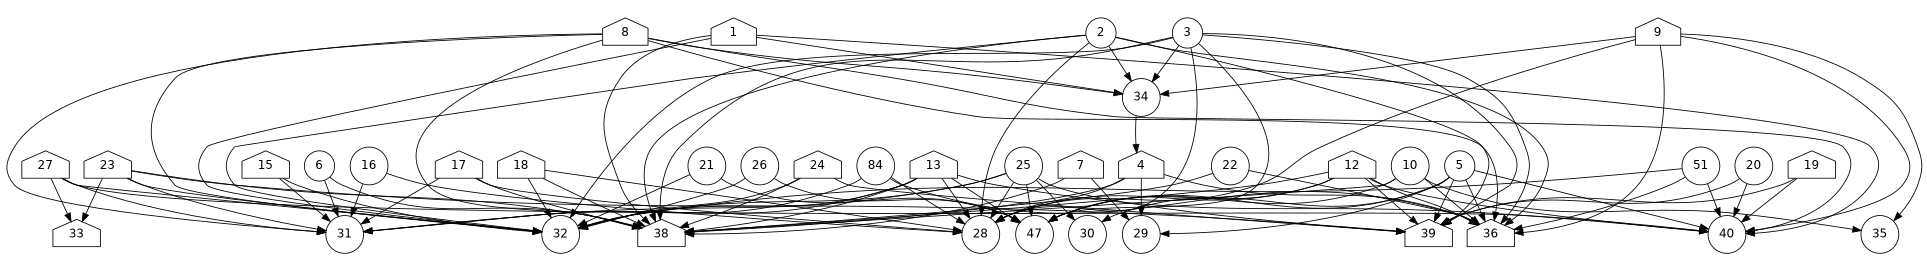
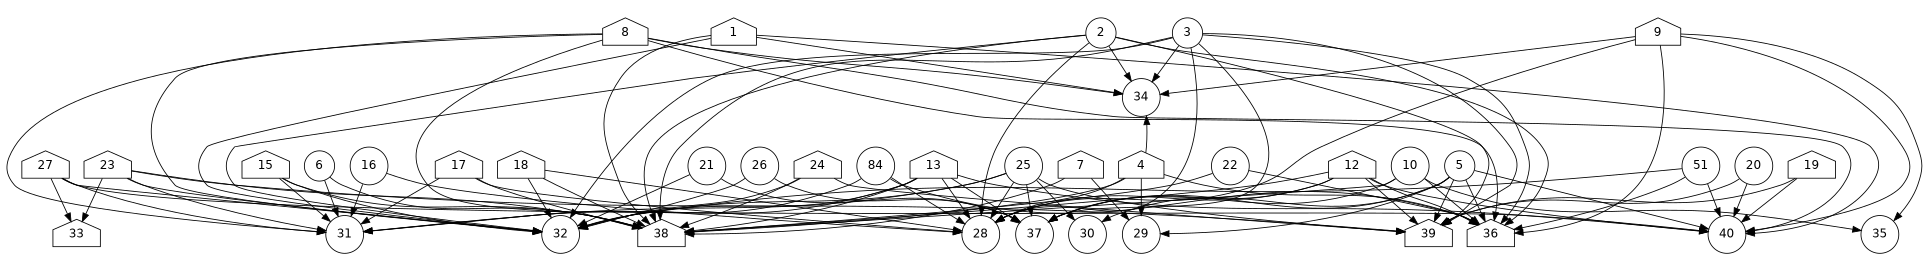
edge "34" -> "4": reversed
edge "15" -> "38": added
node "47": label "47" -> "37"
